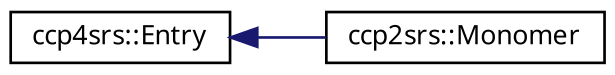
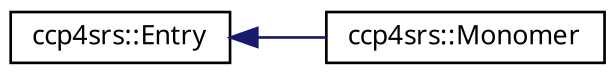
node "ccp2srs::Monomer": label "ccp2srs::Monomer" -> "ccp4srs::Monomer"
